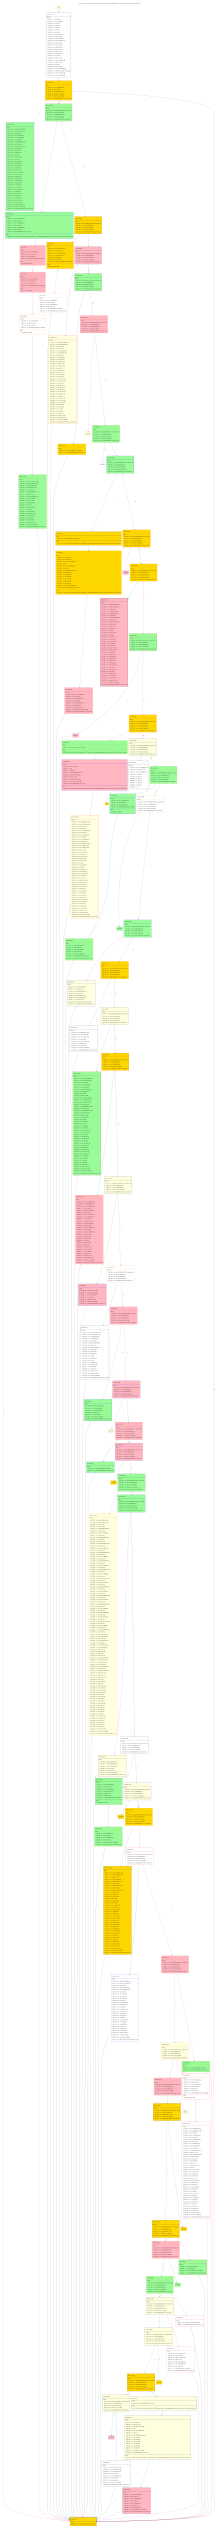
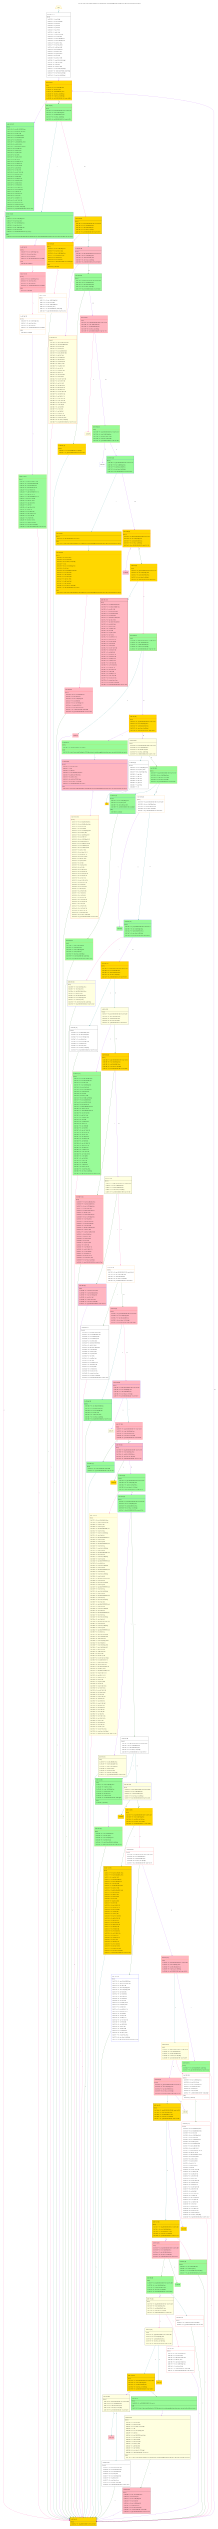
node "0x402085 [5]": fillcolor lightyellow -> palegreen
